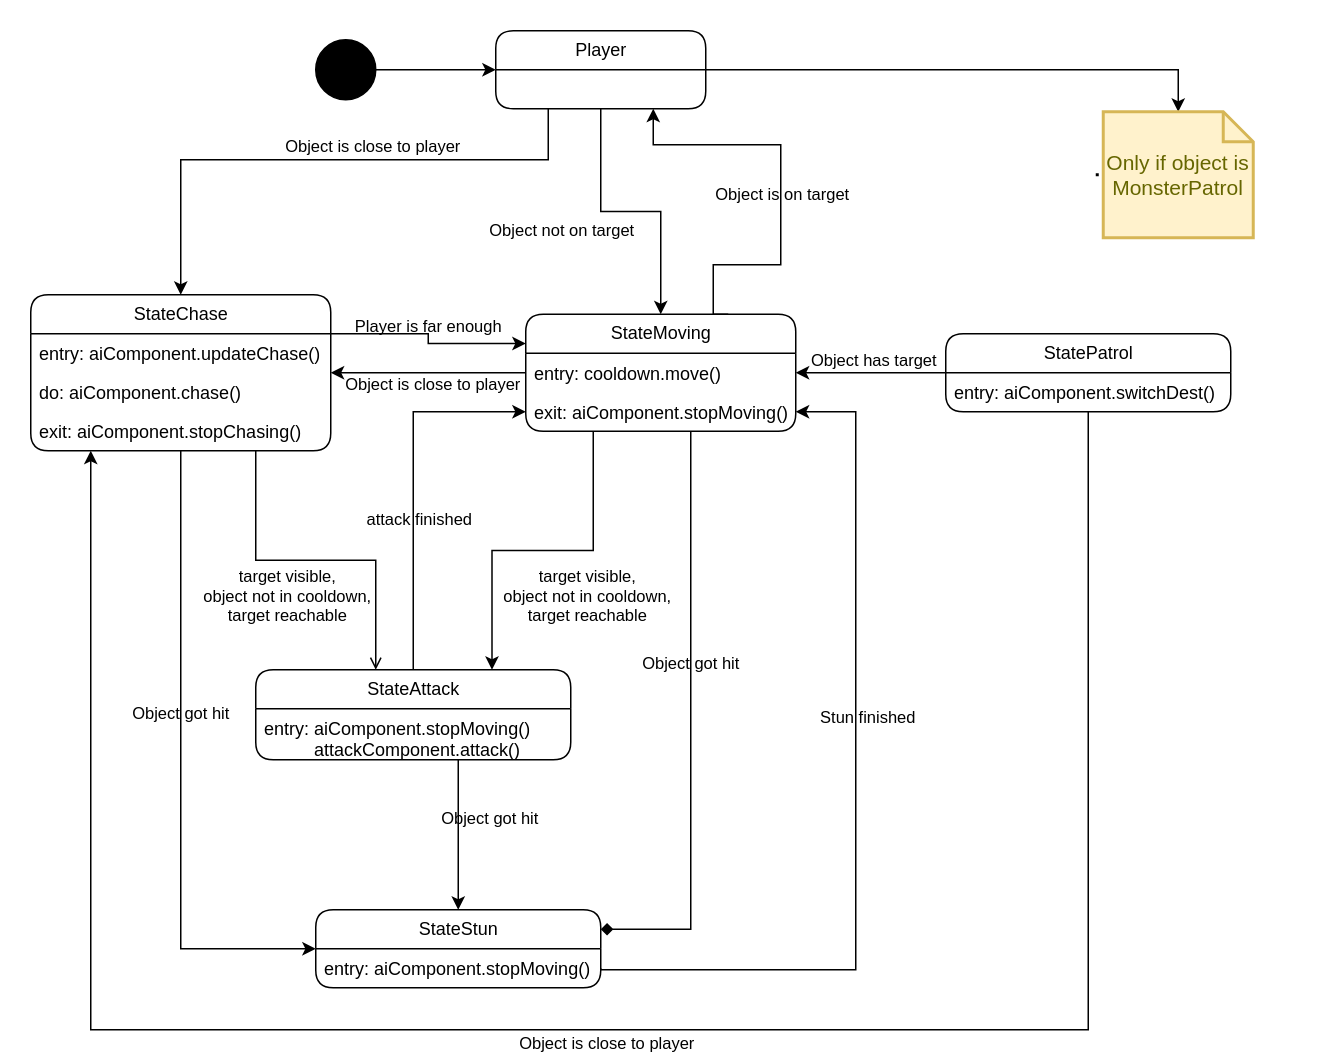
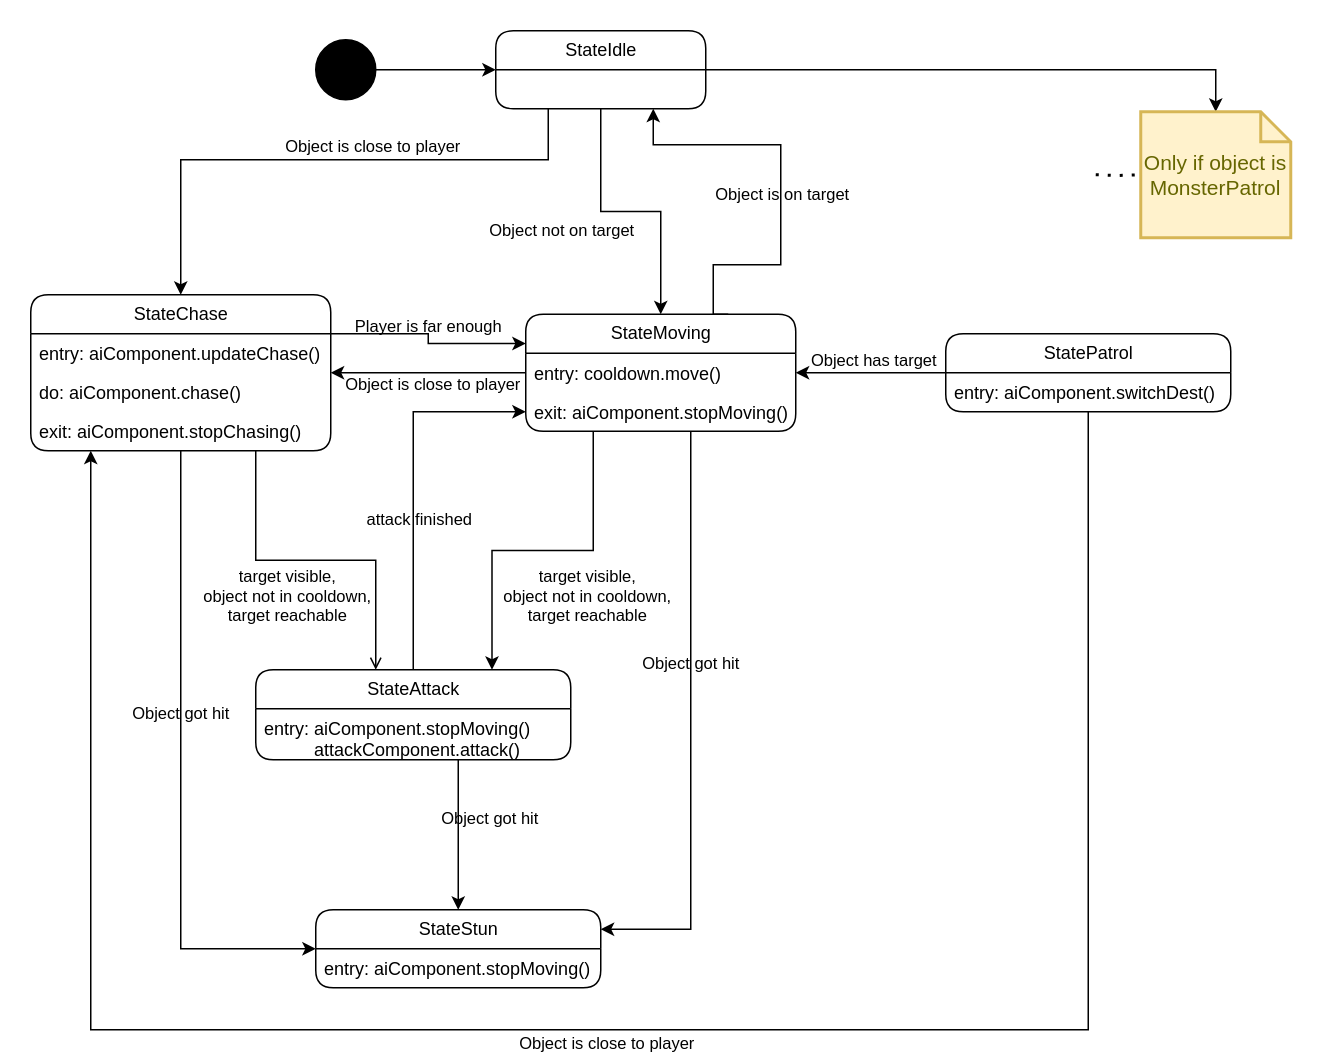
node "Player": label "Player" -> "StateIdle"
node "Only if object is MonsterPatrol": moved (1178, 175) -> (1216, 175)
edge "entry: aiComponent.stopMoving()" -> "exit: aiComponent.stopMoving()": removed, label "Stun finished"
edge "StateMoving" -> "StateStun": arrowhead diamond -> classic
